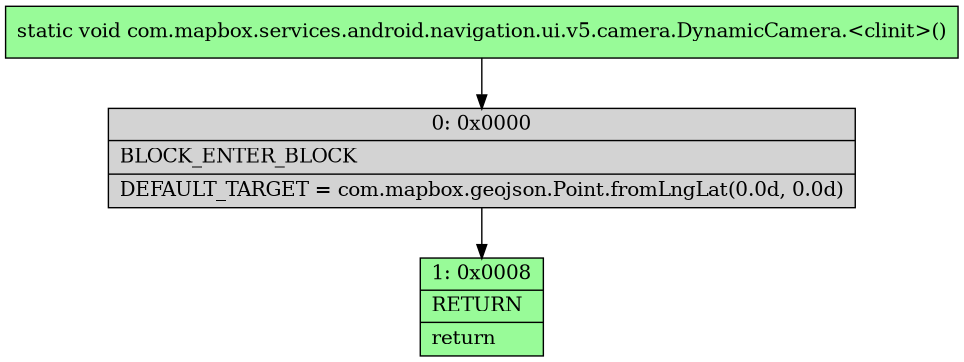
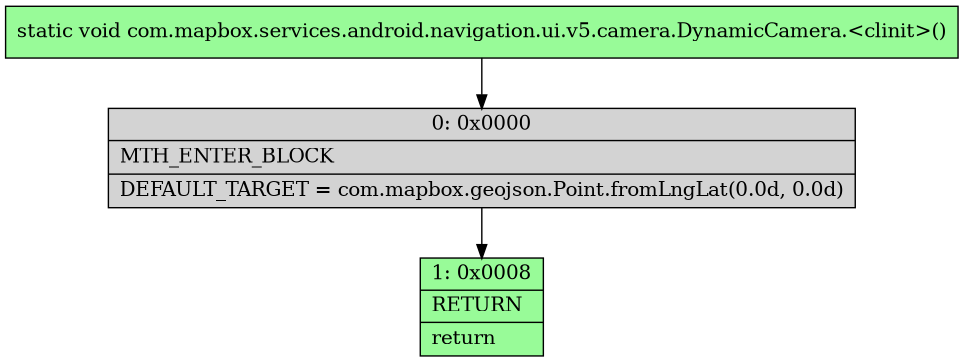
node "0: 0x0000": text "BLOCK_ENTER_BLOCK" -> "MTH_ENTER_BLOCK"
